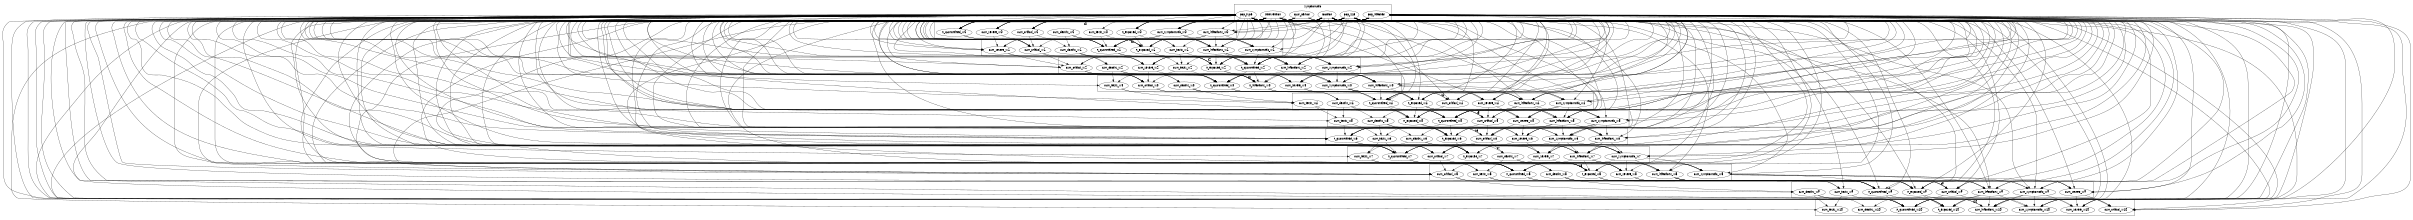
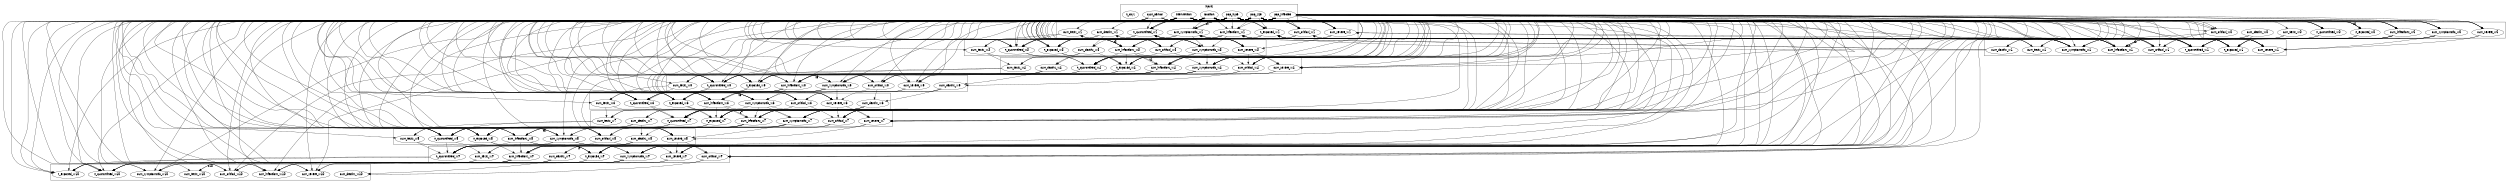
cluster "symptomatic": label "symptomatic" -> "inputs"
node "n_days": added
edge "location" -> "n_quarantined_w0": now "location" -> "cum_deaths_w2"
edge "n_quarantined_w1" -> "n_quarantined_w2": reversed
edge "cum_symptomatic_w2" -> "cum_severe_w3": reversed
node "n_infections_w3": label "n_infections_w3" -> "n_exposed_w3"
edge "n_exposed_w4" -> "cum_critical_w5": now "cum_critical_w4" -> "cum_critical_w5"
edge "intervention" -> "cum_symptomatic_w7": now "intervention" -> "n_quarantined_w9"
